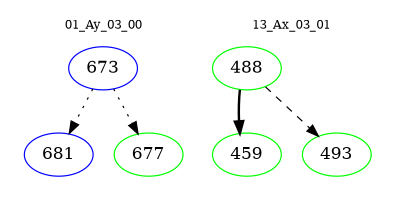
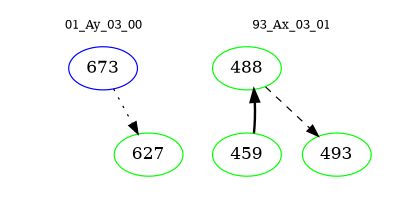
cluster "13_Ax_03_01": label "13_Ax_03_01" -> "93_Ax_03_01"
edge "488" -> "459": reversed
node "681": removed
node "677": label "677" -> "627"
